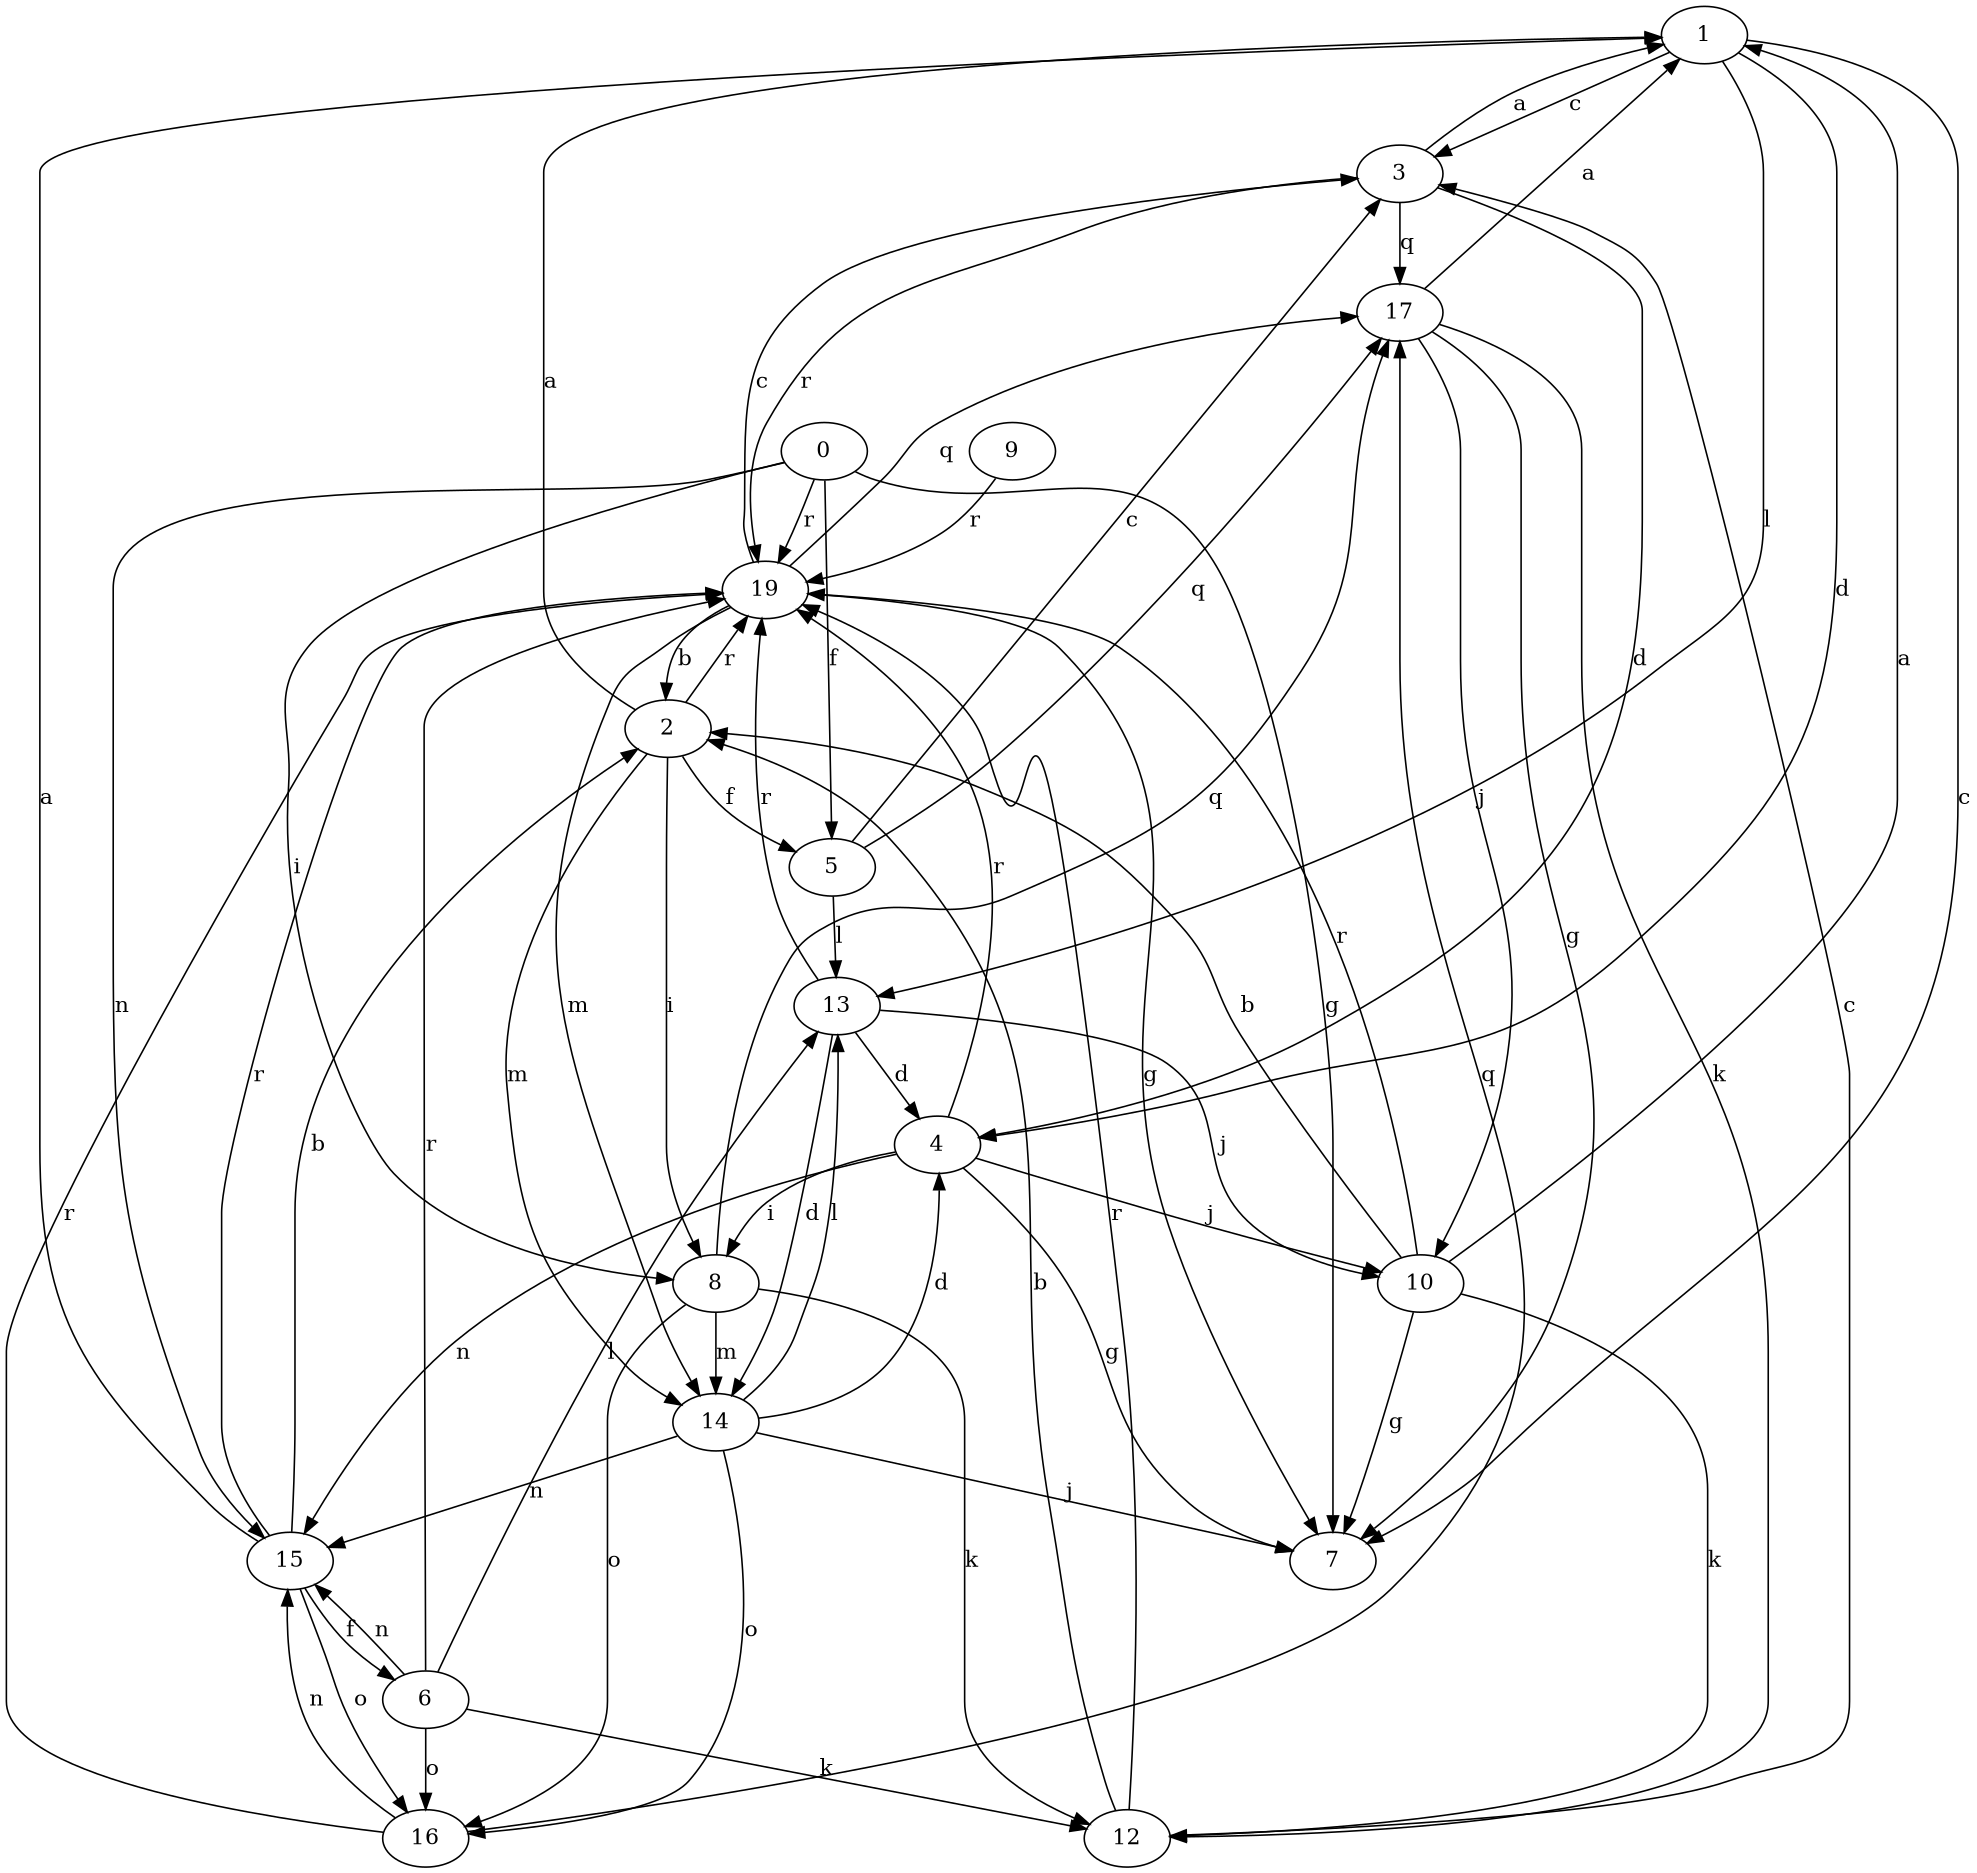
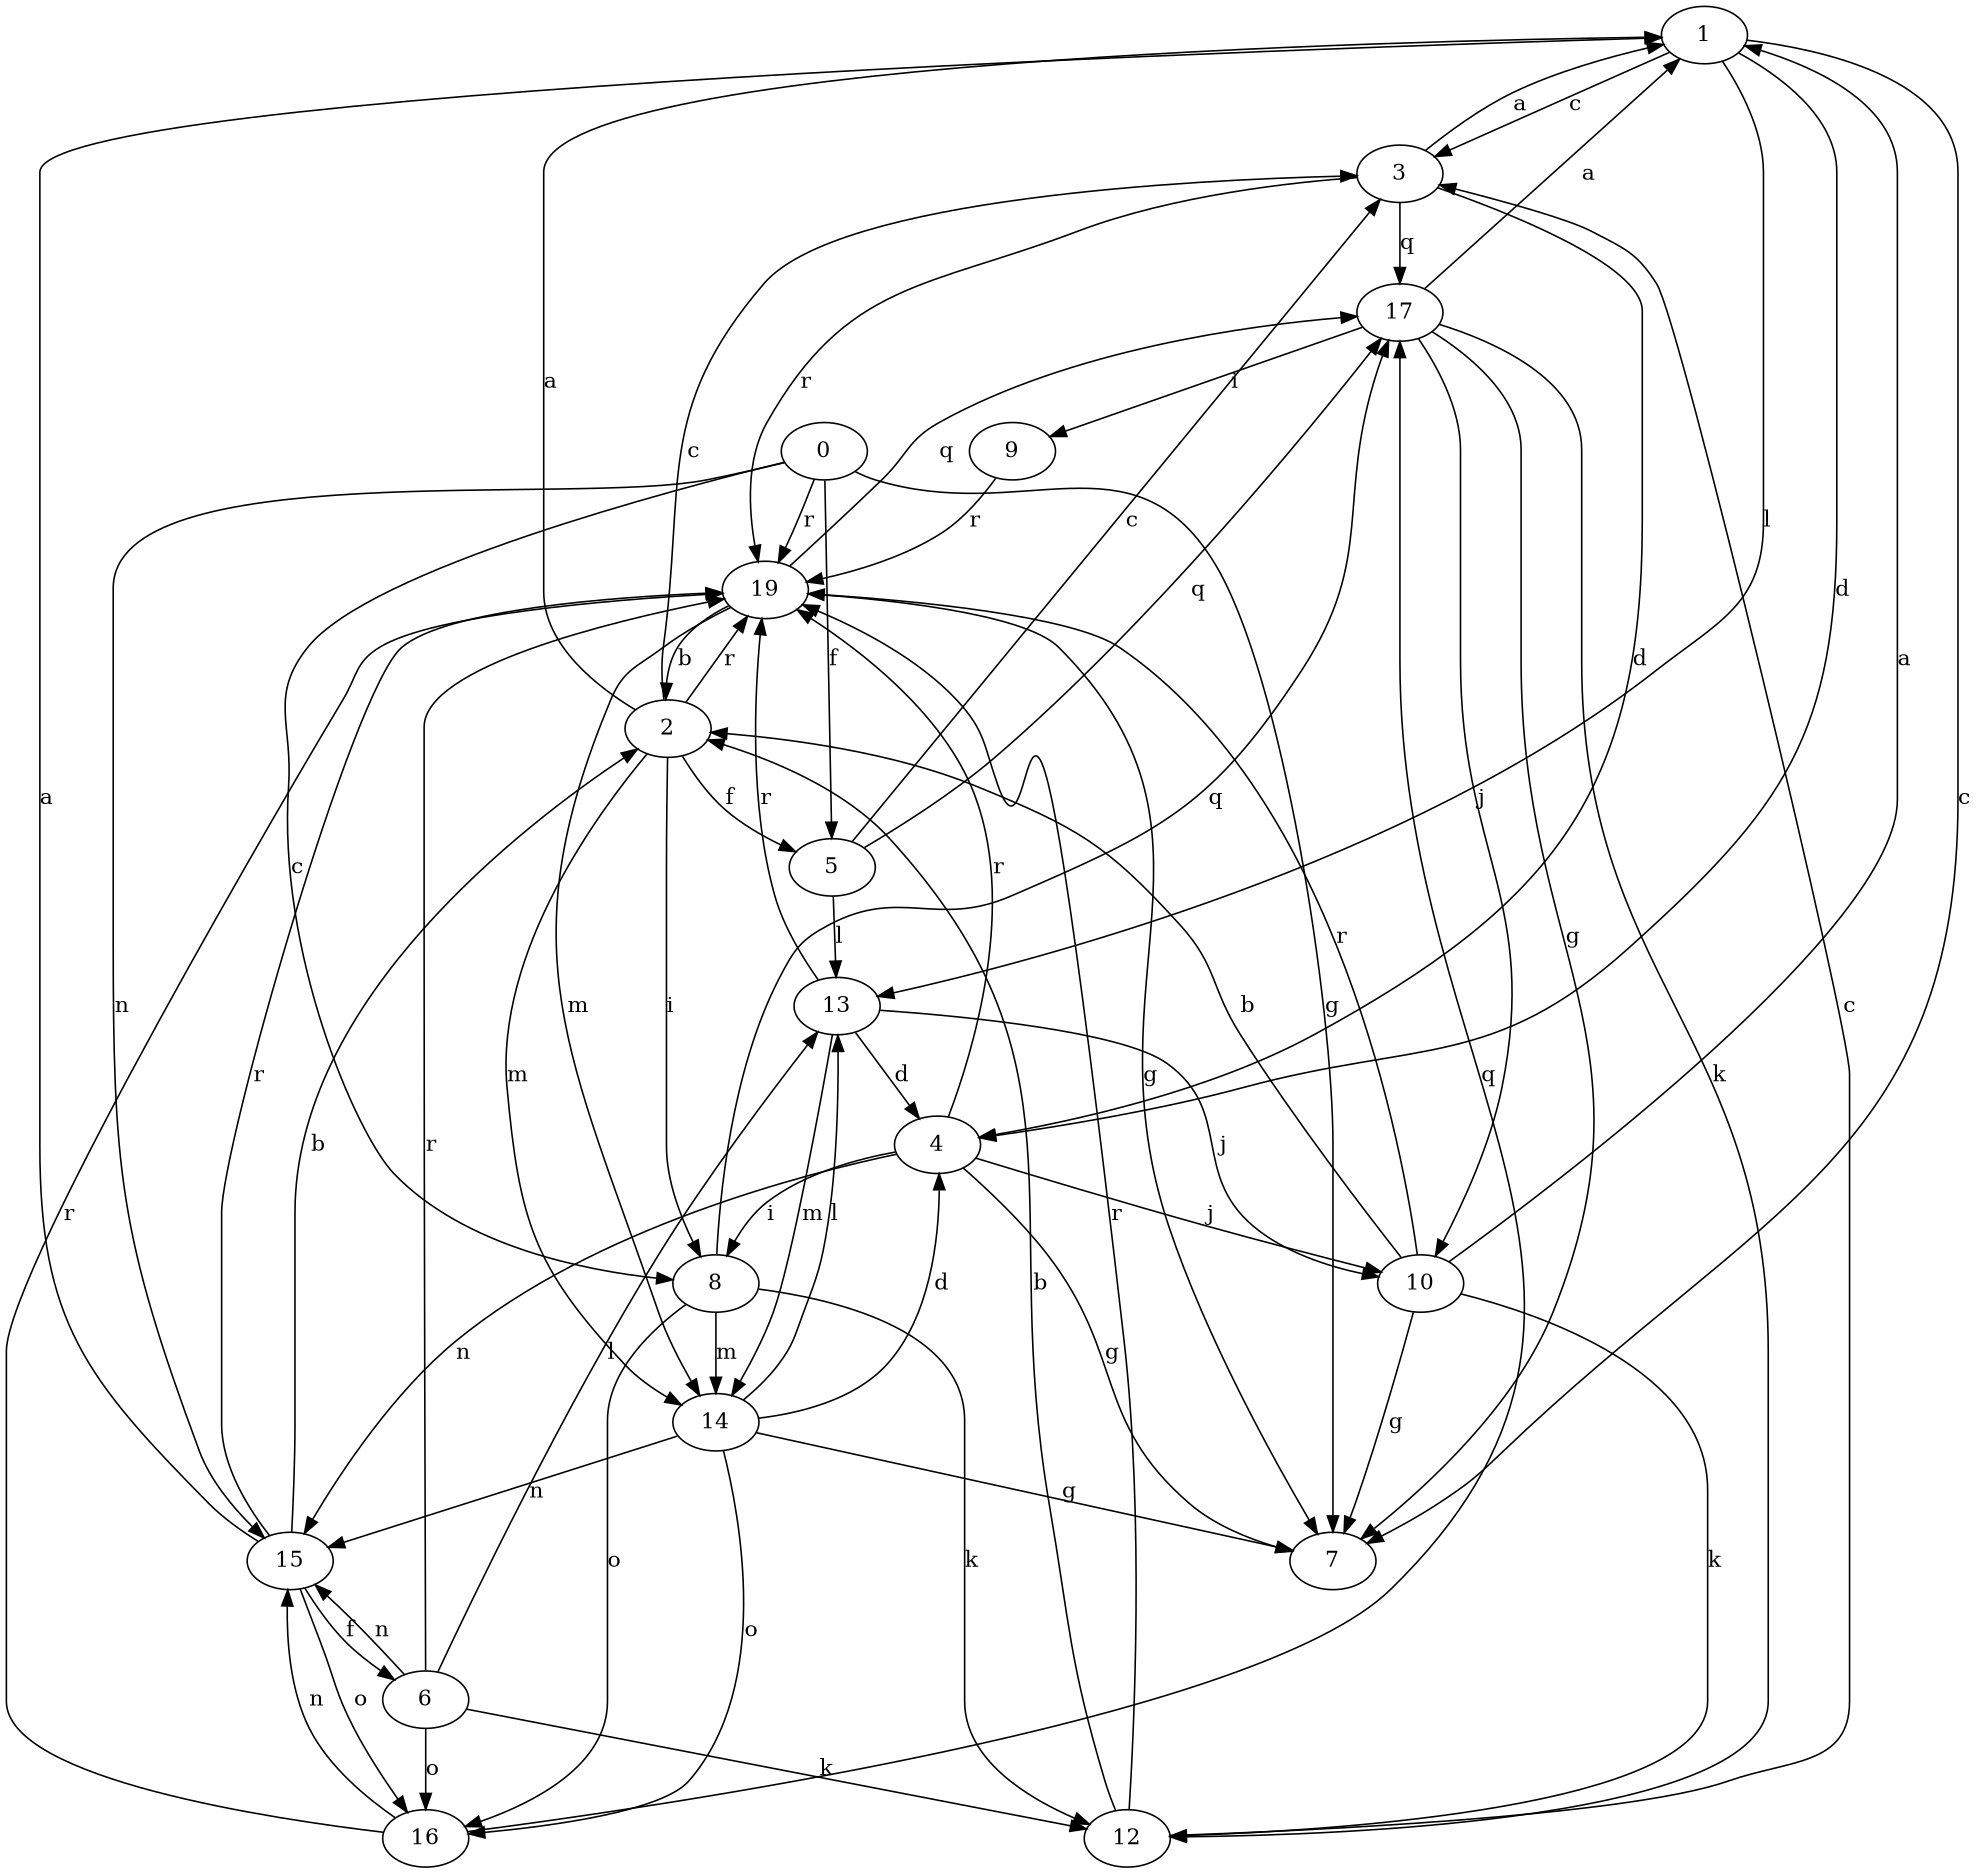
edge "19" -> "3": now "2" -> "3"
edge "17" -> "9": added, label "i"
edge "0" -> "8": label "i" -> "c"
edge "13" -> "14": label "d" -> "m"
edge "14" -> "7": label "j" -> "g"
